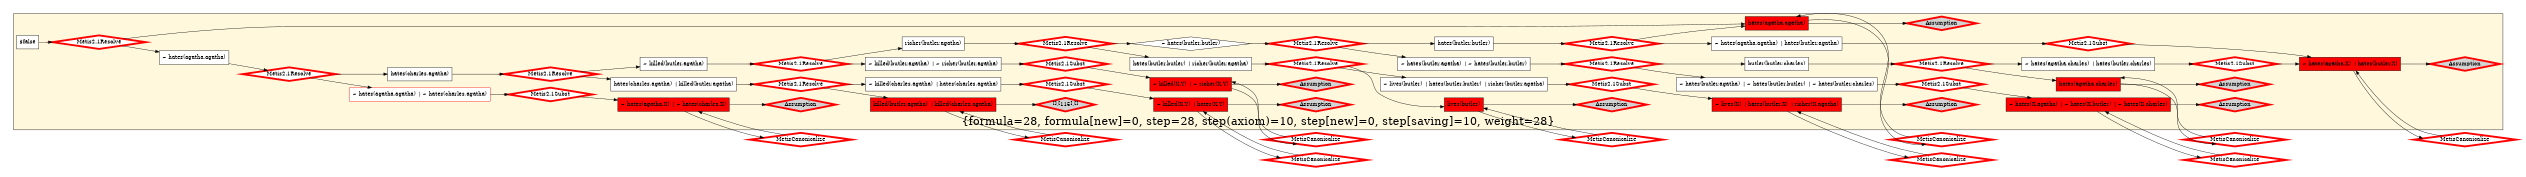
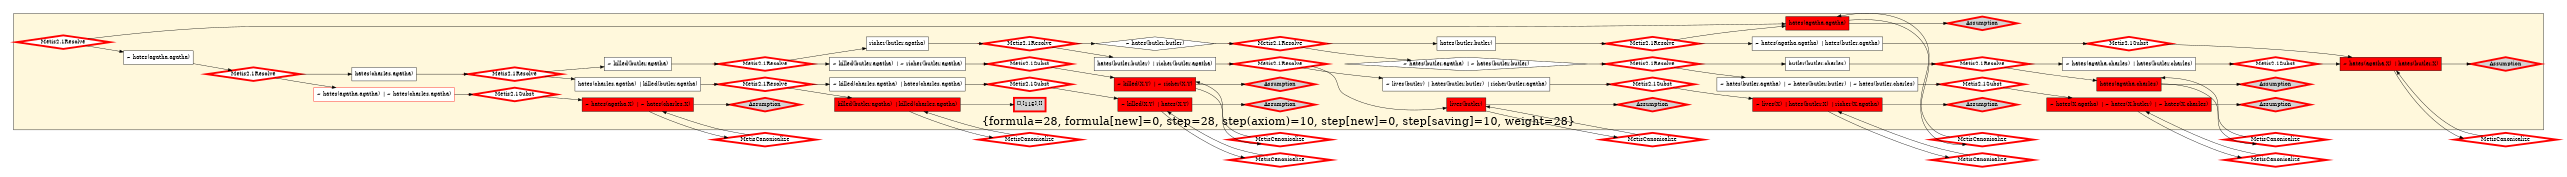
node "$false": removed
node "~ hates(butler,agatha)  | ~ hates(butler,butler)": shape box -> diamond
node "[],[115],[]": shape diamond -> box
